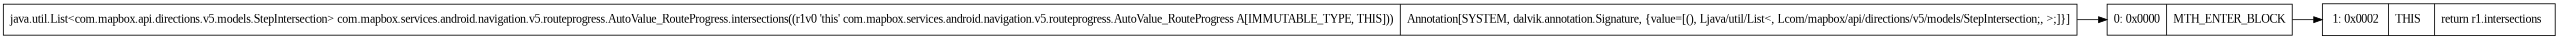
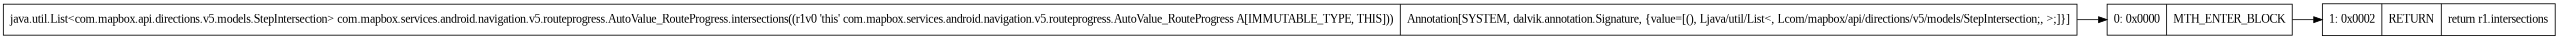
node "1: 0x0002": text "THIS" -> "RETURN"
